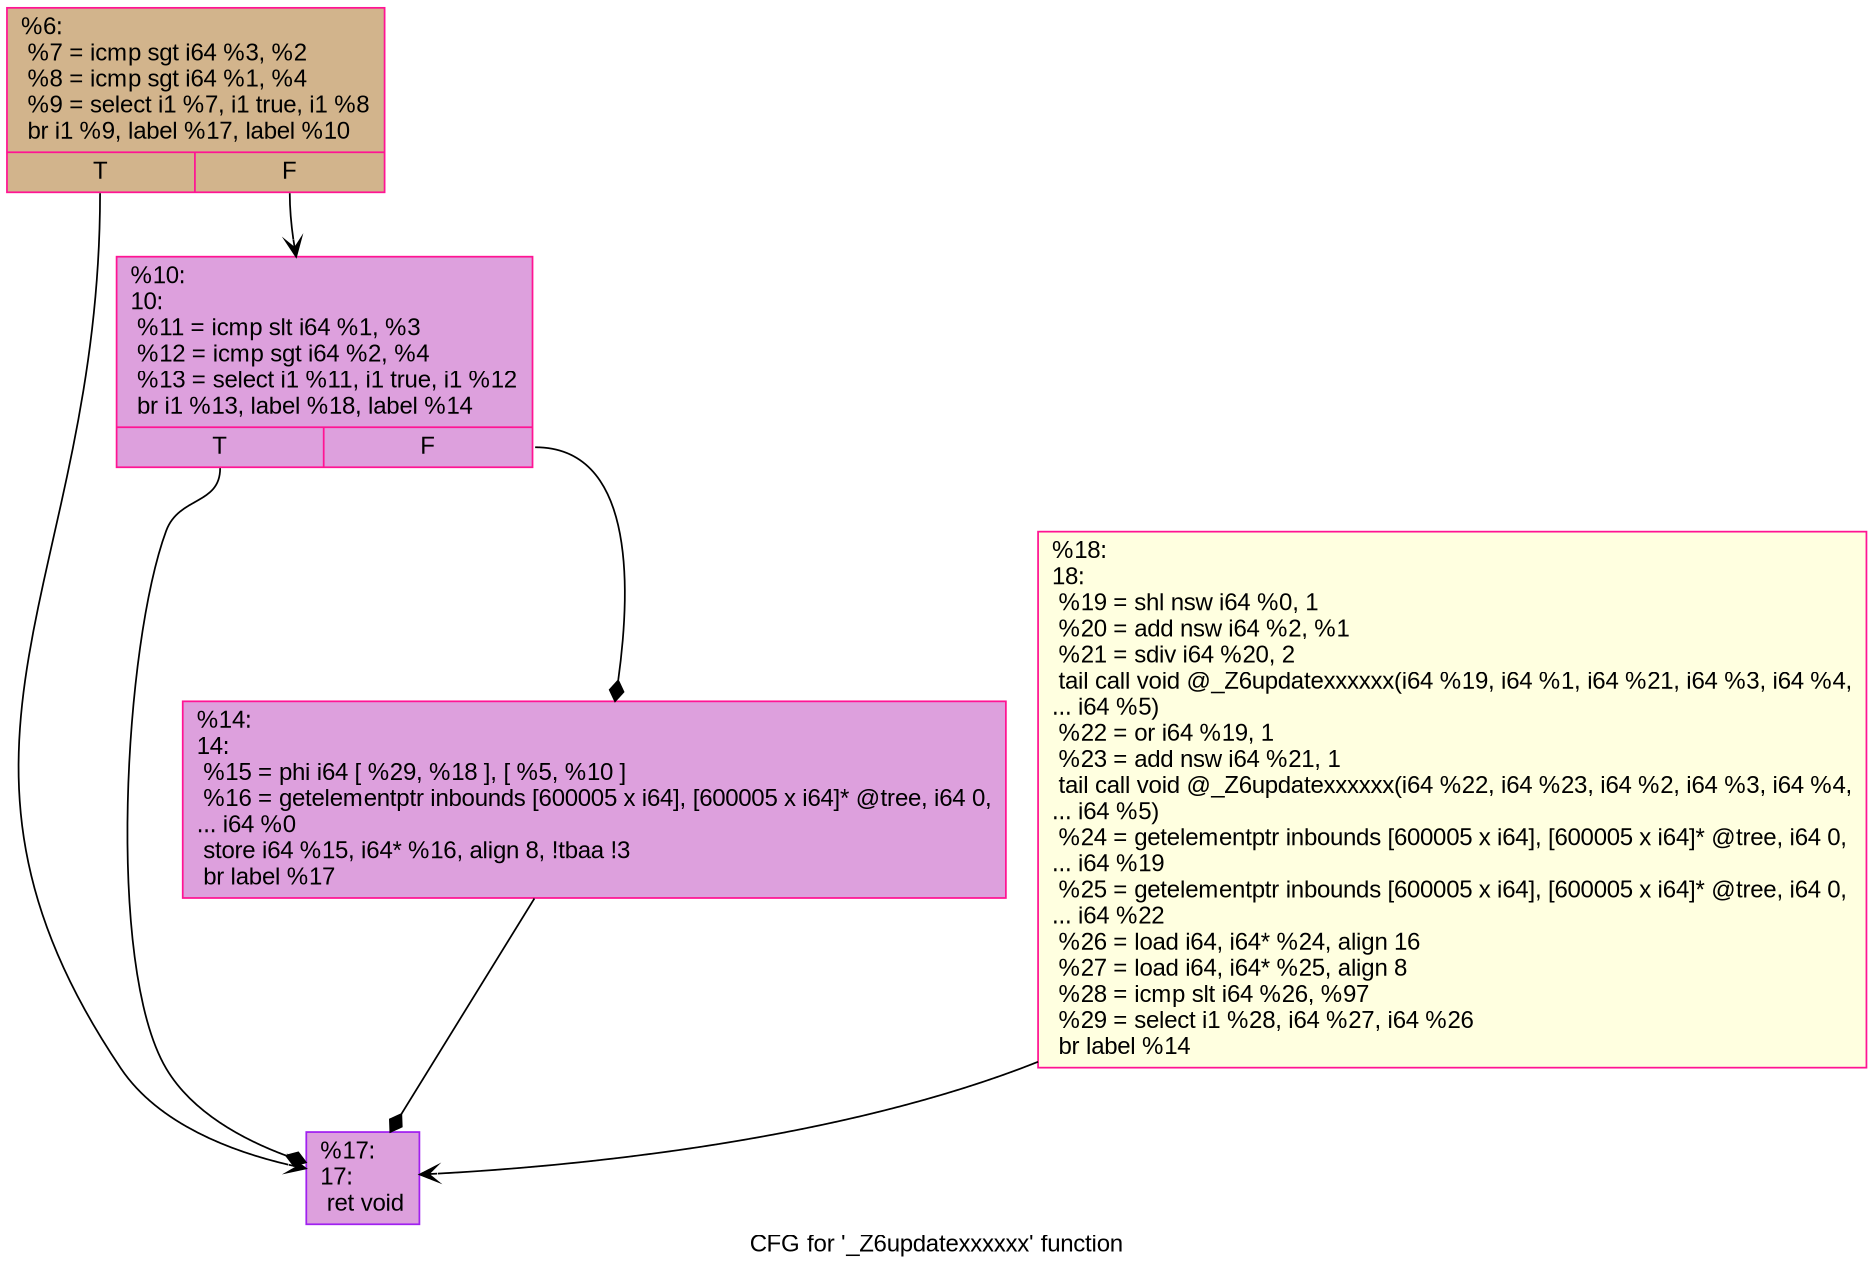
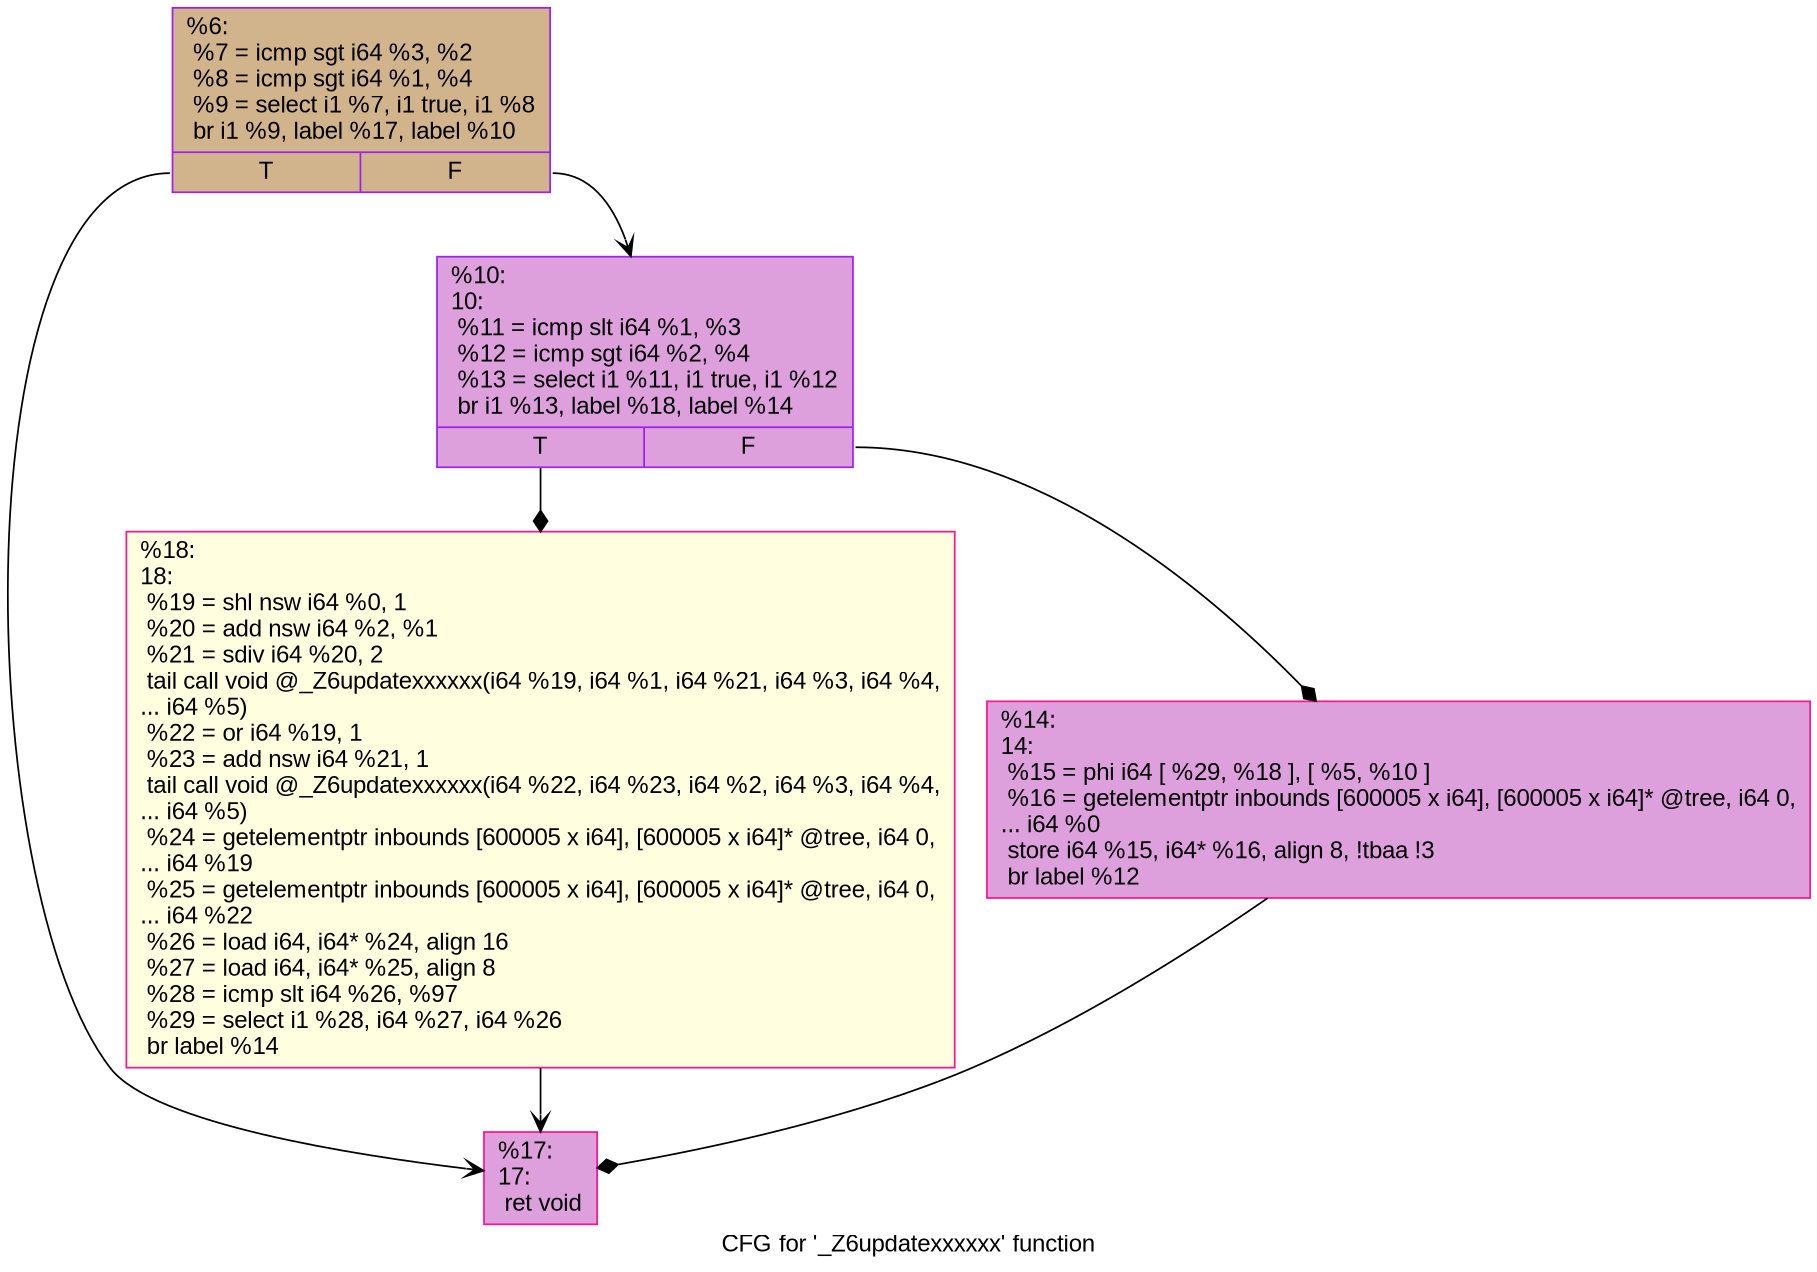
node "%6:": color deeppink -> purple
node "%10:": color deeppink -> purple
edge "%10:" -> "%17:": now "%10:" -> "%18:"
node "%14:": text "br label %17" -> "br label %12"
node "%17:": color purple -> deeppink
